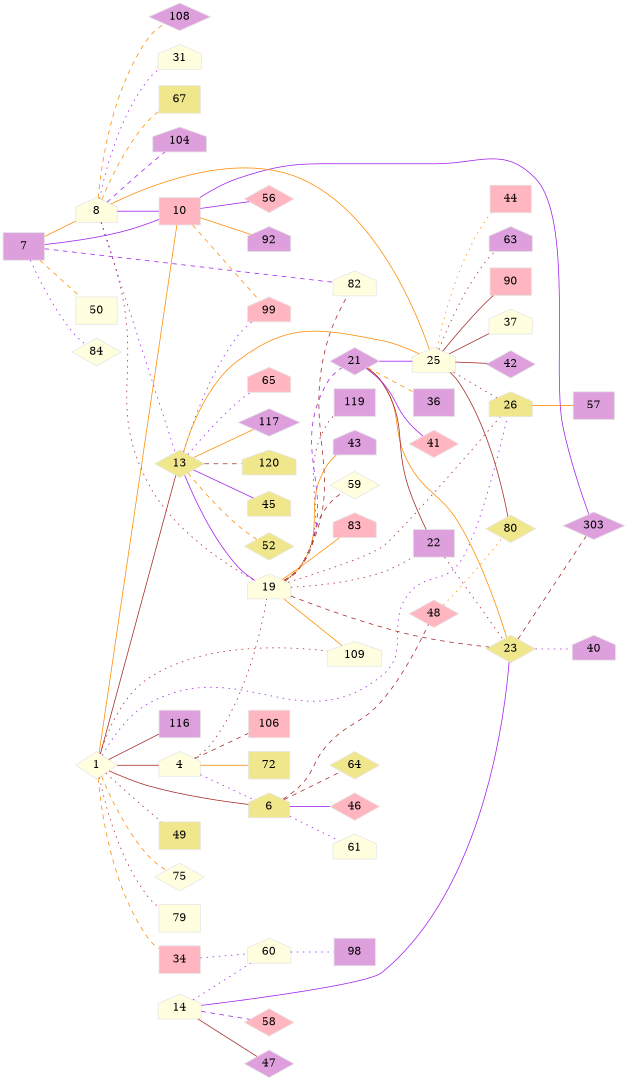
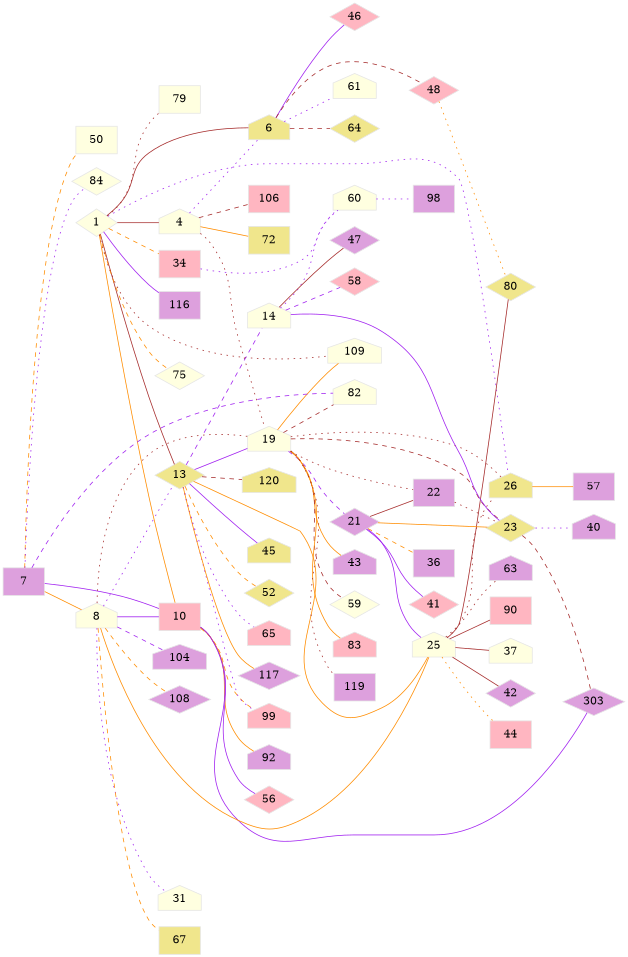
edge "14" -- "13": added
edge "116" -- "1": color brown -> purple
node "49": removed
